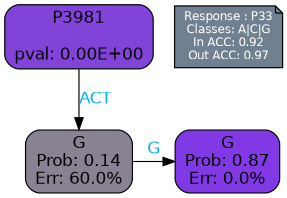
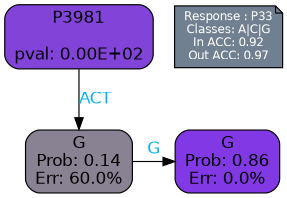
node "P3981 pval: 0.00E+00": label "P3981 pval: 0.00E+00" -> "P3981 pval: 0.00E+02"
node "G Prob: 0.87 Err: 0.0%": label "G Prob: 0.87 Err: 0.0%" -> "G Prob: 0.86 Err: 0.0%"
